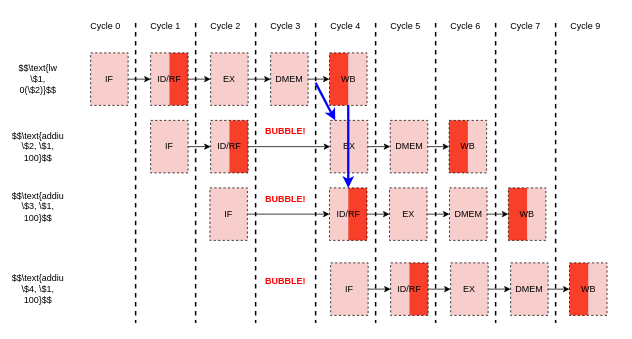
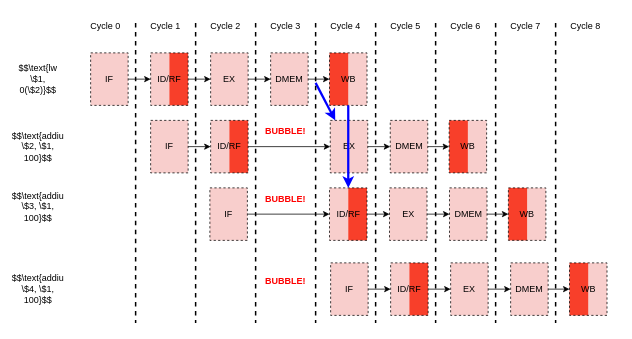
node "Cycle 9": label "Cycle 9" -> "Cycle 8"
